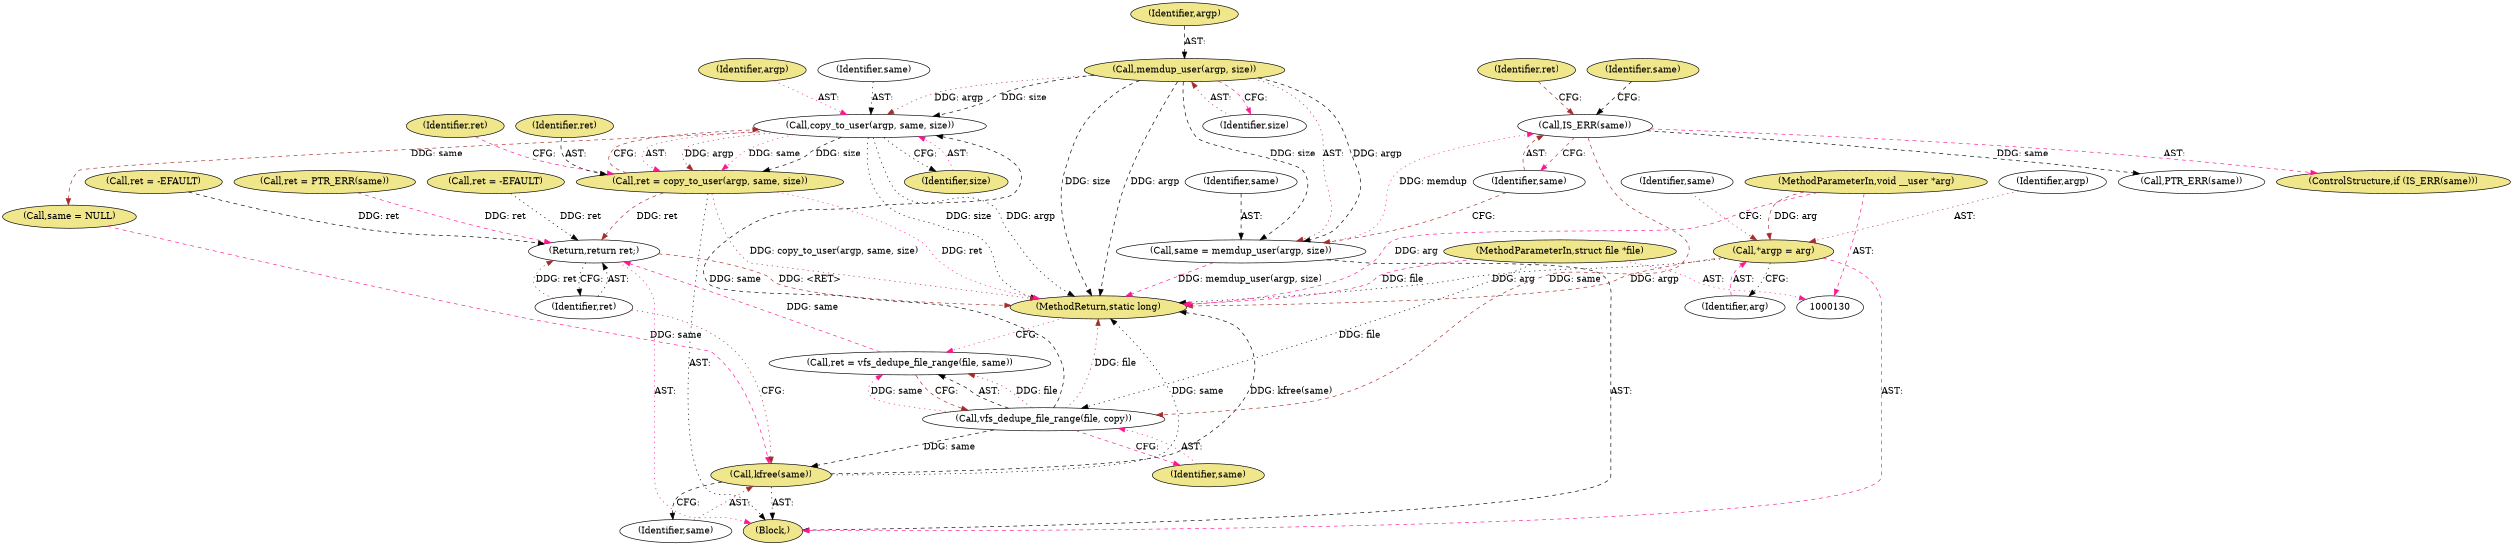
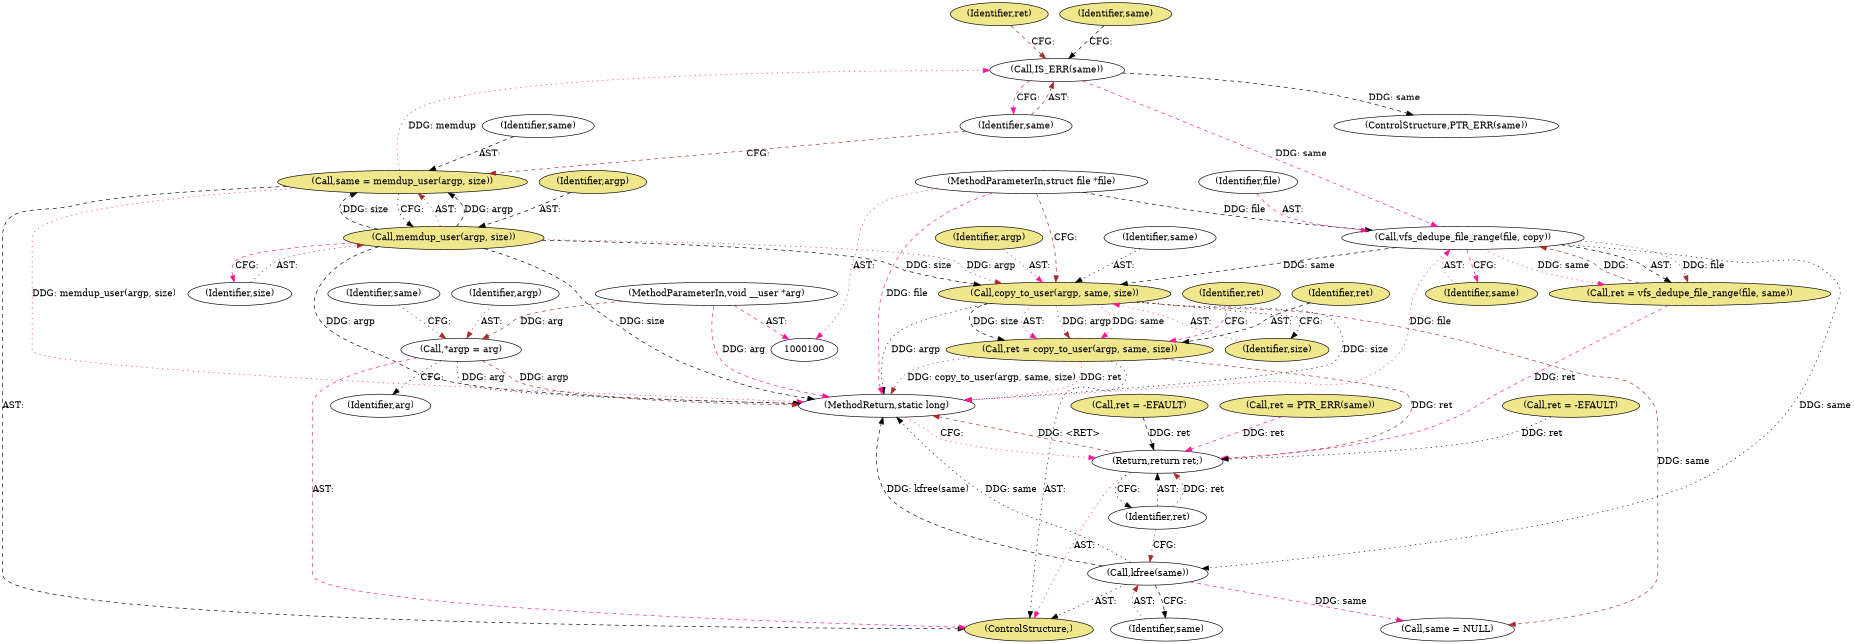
node "(Call,copy_to_user(argp, same, size))": fillcolor white -> khaki
edge "(Call,ret = copy_to_user(argp, same, size))" -> "(Call,copy_to_user(argp, same, size))": now "(MethodParameterIn,struct file *file)" -> "(Call,copy_to_user(argp, same, size))"
node "(Identifier,file)": added
node "(MethodParameterIn,void __user *arg)": fillcolor khaki -> white
node "(Call,PTR_ERR(same))": label "(Call,PTR_ERR(same))" -> "(ControlStructure,PTR_ERR(same))"
node "(ControlStructure,if (IS_ERR(same)))": removed
edge "(Call,same = memdup_user(argp, size))" -> "(Call,memdup_user(argp, size))": added, label "CFG:"
node "(Call,same = NULL)": fillcolor khaki -> white
node "(Call,same = memdup_user(argp, size))": fillcolor white -> khaki
node "(MethodParameterIn,struct file *file)": fillcolor khaki -> white
node "(Call,*argp = arg)": fillcolor khaki -> white
edge "(Call,same = memdup_user(argp, size))" -> "(MethodReturn,static long)": style dashed -> dotted
edge "(Identifier,arg)" -> "(Call,*argp = arg)": removed, label "AST:"
edge "(Call,IS_ERR(same))" -> "(Call,vfs_dedupe_file_range(file, copy))": color brown -> deeppink
edge "(Call,same = NULL)" -> "(Call,kfree(same))": reversed
edge "(Call,ret = vfs_dedupe_file_range(file, same))" -> "(Return,return ret;)": label "DDG: same" -> "DDG: ret"
node "(MethodReturn,static long)": fillcolor khaki -> white
node "1000130": label "1000130" -> "1000100"
edge "(MethodReturn,static long)" -> "(Call,ret = vfs_dedupe_file_range(file, same))": now "(MethodReturn,static long)" -> "(Return,return ret;)"
edge "(MethodParameterIn,struct file *file)" -> "(Call,vfs_dedupe_file_range(file, copy))": style dotted -> dashed
node "(Call,ret = vfs_dedupe_file_range(file, same))": fillcolor white -> khaki
edge "(Call,vfs_dedupe_file_range(file, copy))" -> "(MethodReturn,static long)": color brown -> deeppink
edge "(Call,ret = vfs_dedupe_file_range(file, same))" -> "(Call,vfs_dedupe_file_range(file, copy))": label "CFG: " -> "DDG: "
edge "(Call,vfs_dedupe_file_range(file, copy))" -> "(Call,kfree(same))": style dashed -> dotted
node "(Call,kfree(same))": fillcolor khaki -> white
node "(Block,)": label "(Block,)" -> "(ControlStructure,)"
